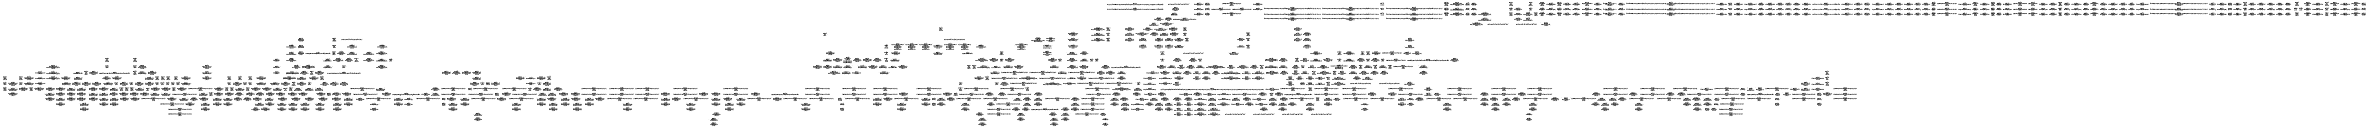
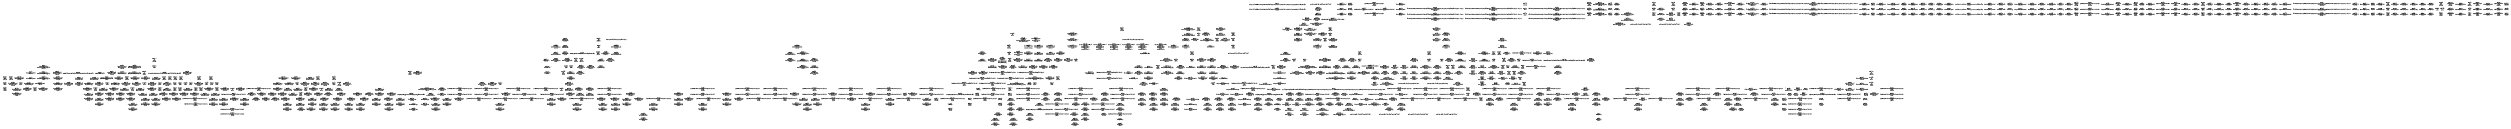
node "CE0x5355560": added
node "CE0x53502e0": removed
